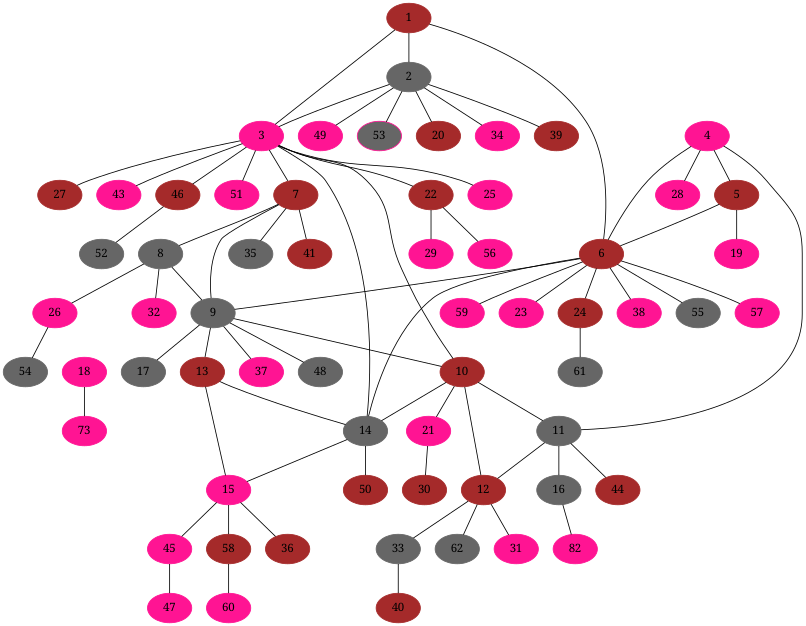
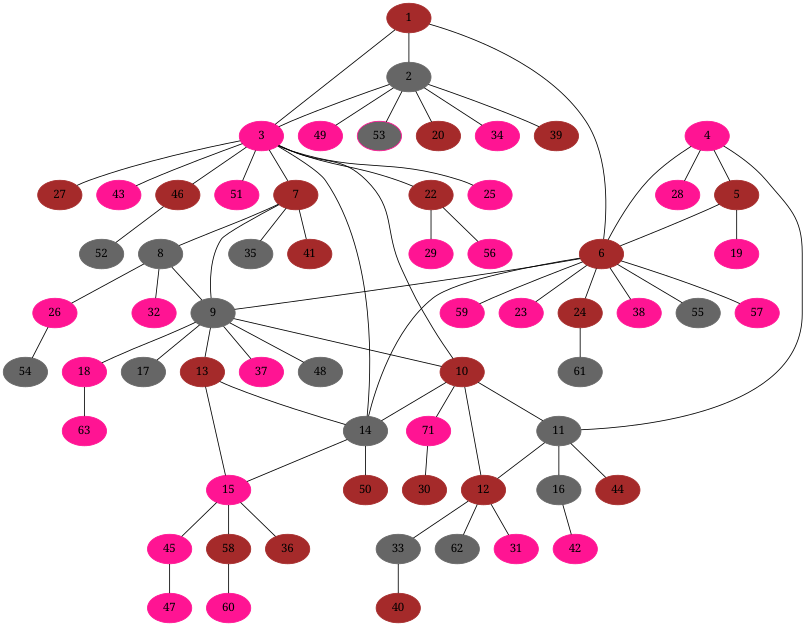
edge "9" -- "18": added
node "73": label "73" -> "63"
node "21": label "21" -> "71"
node "82": label "82" -> "42"
